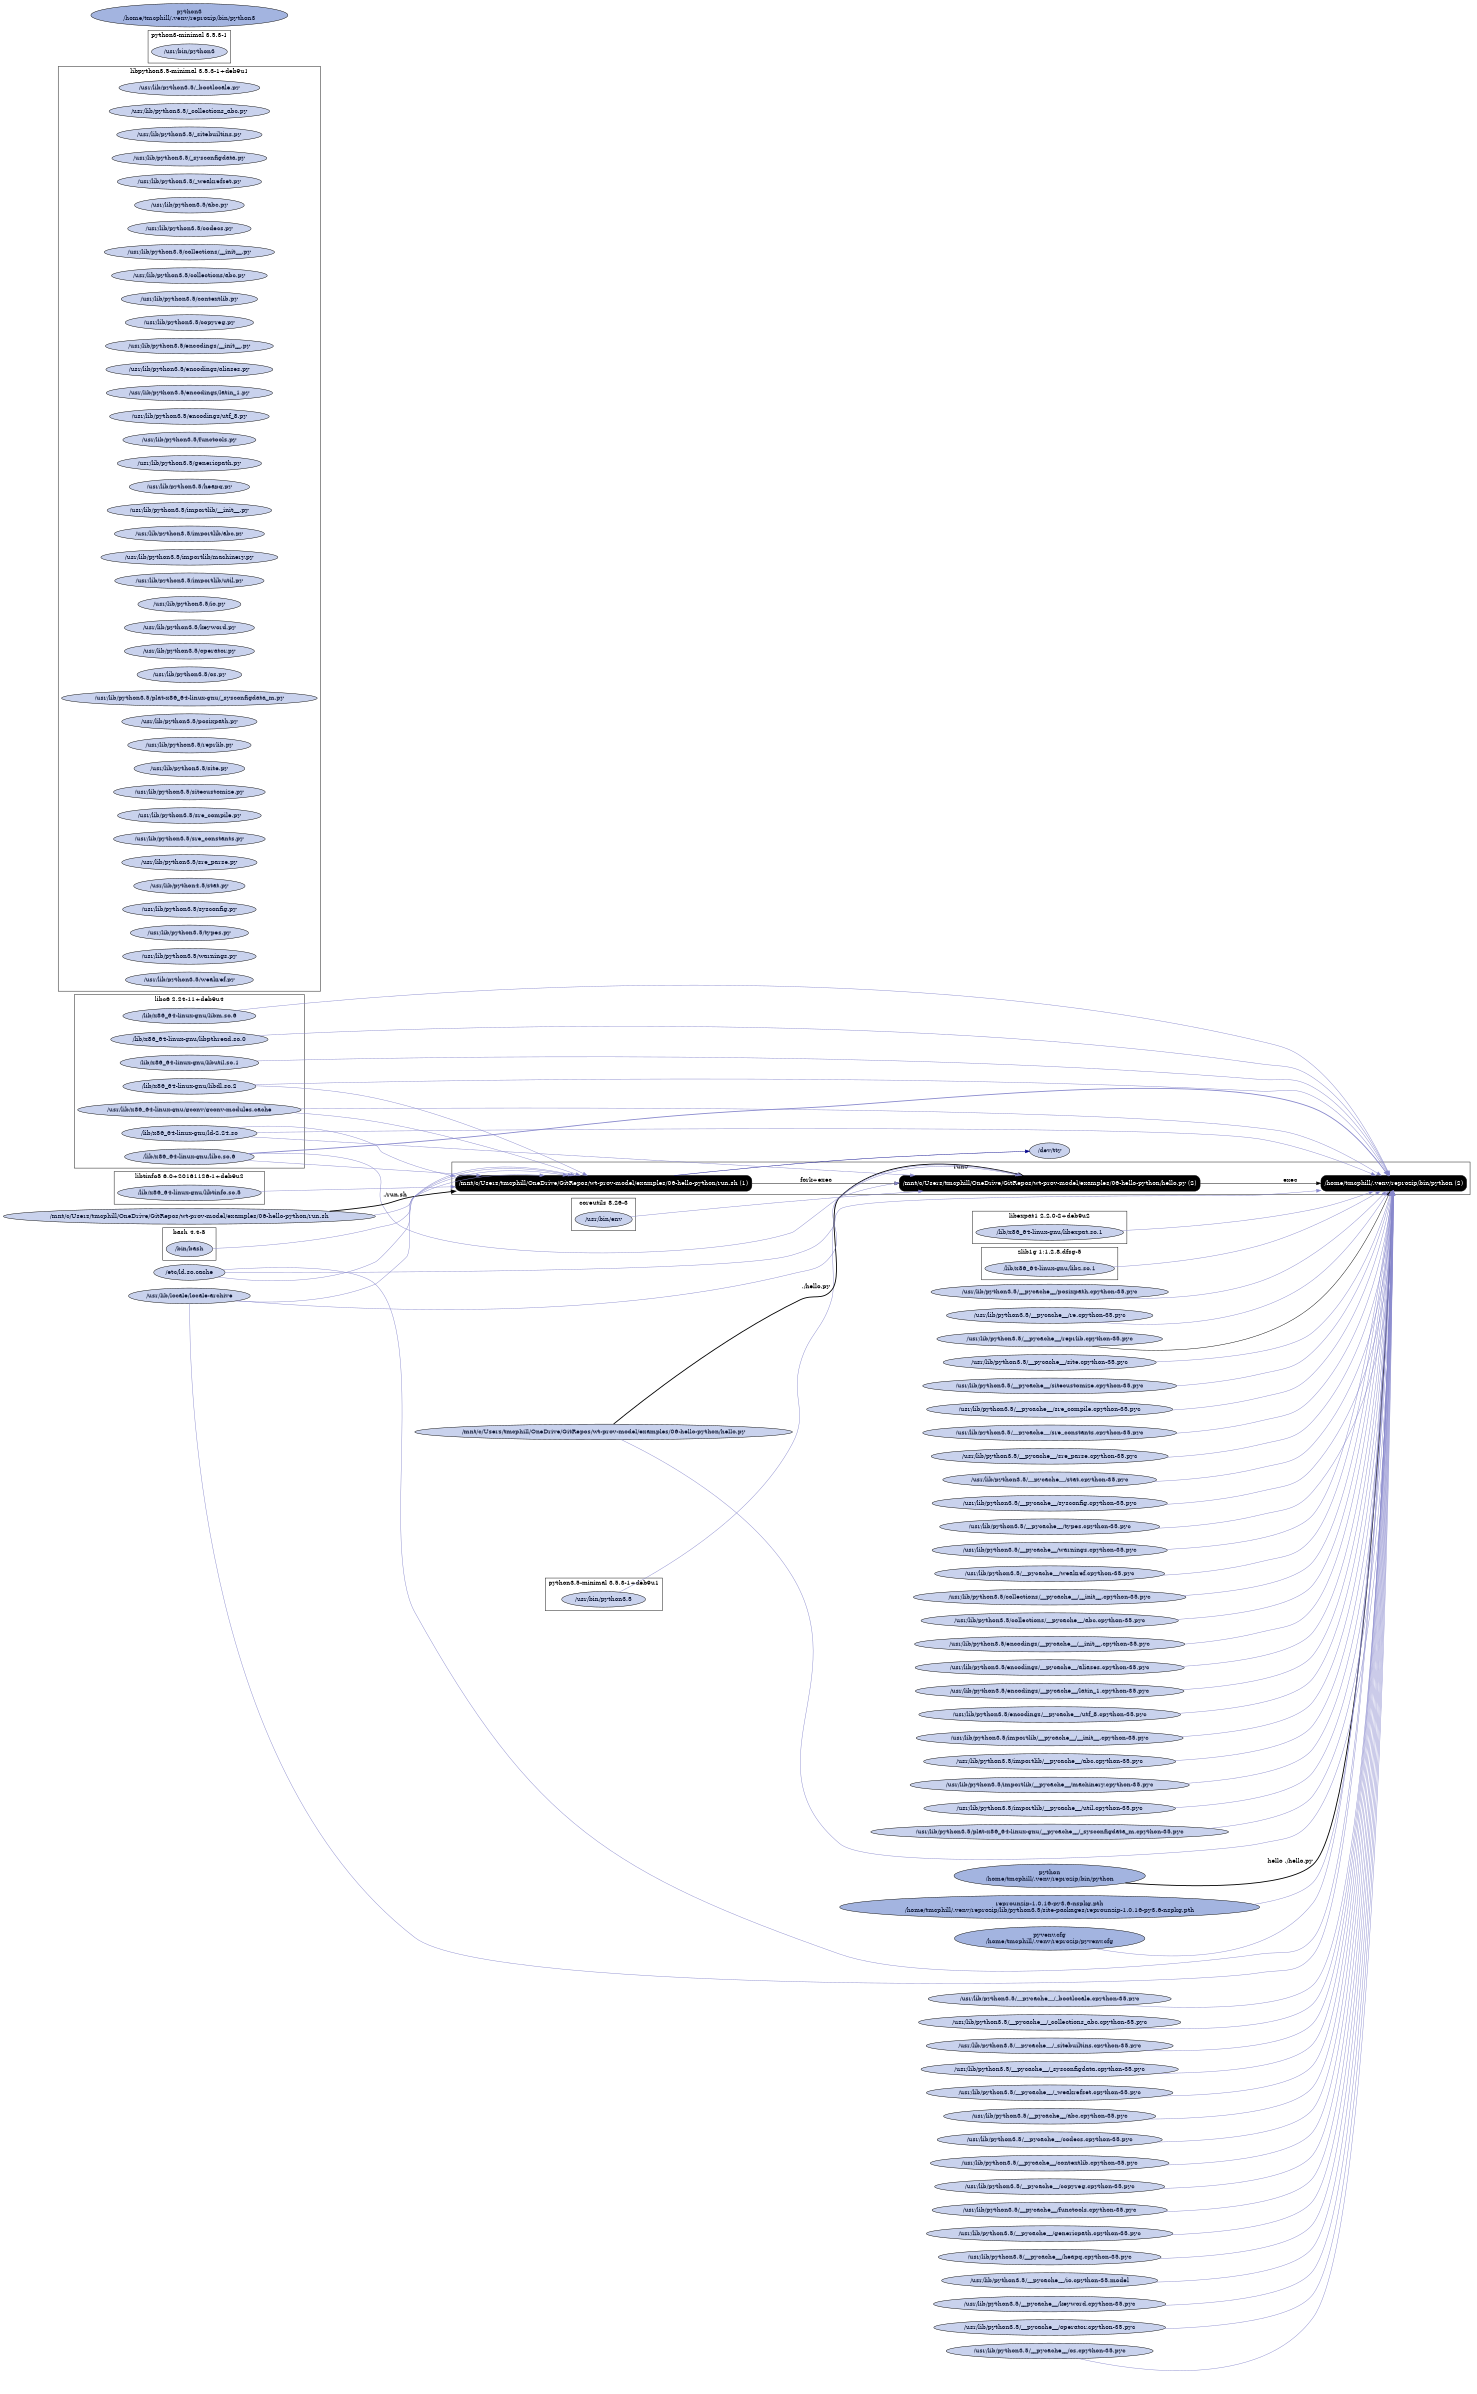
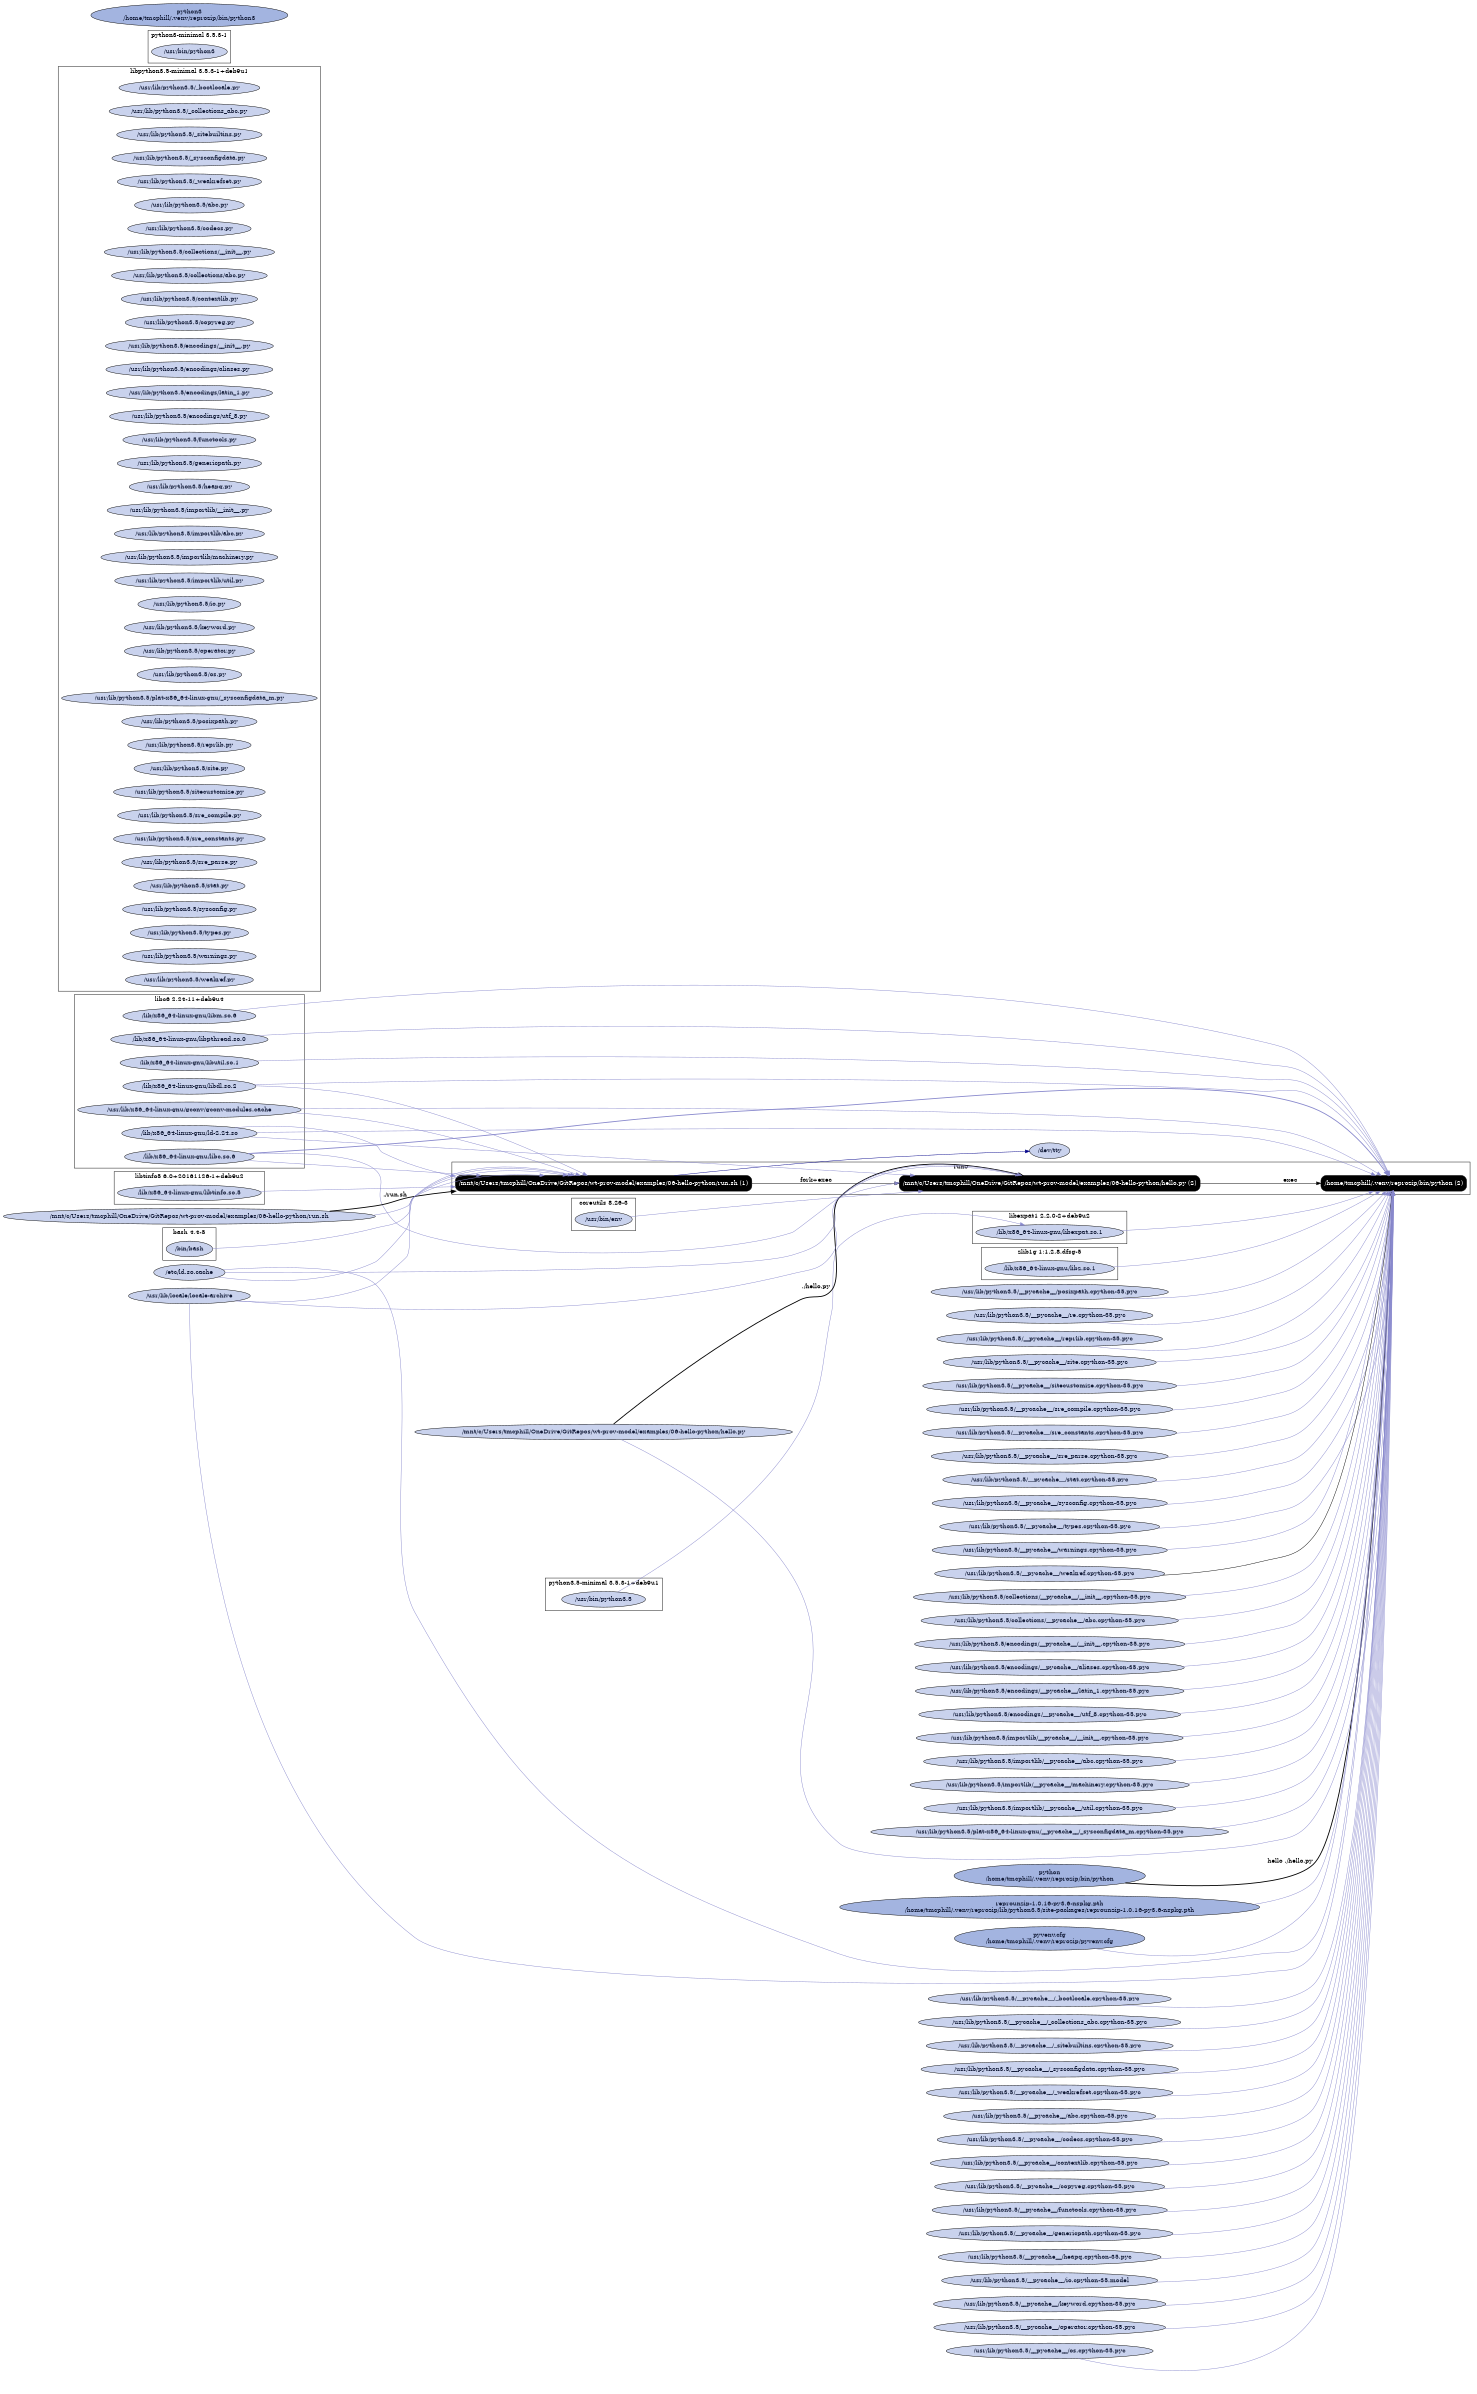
node "/usr/lib/python4.5/stat.py": label "/usr/lib/python4.5/stat.py" -> "/usr/lib/python3.5/stat.py"
edge "/usr/bin/python3.5" -> "/home/tmcphill/.venv/reprozip/bin/python (2)": now "/usr/bin/python3.5" -> "/lib/x86_64-linux-gnu/libexpat.so.1"
edge "/usr/lib/python3.5/__pycache__/reprlib.cpython-35.pyc" -> "/home/tmcphill/.venv/reprozip/bin/python (2)": color black -> #8888cc
edge "/usr/lib/python3.5/__pycache__/weakref.cpython-35.pyc" -> "/home/tmcphill/.venv/reprozip/bin/python (2)": color #8888cc -> black
